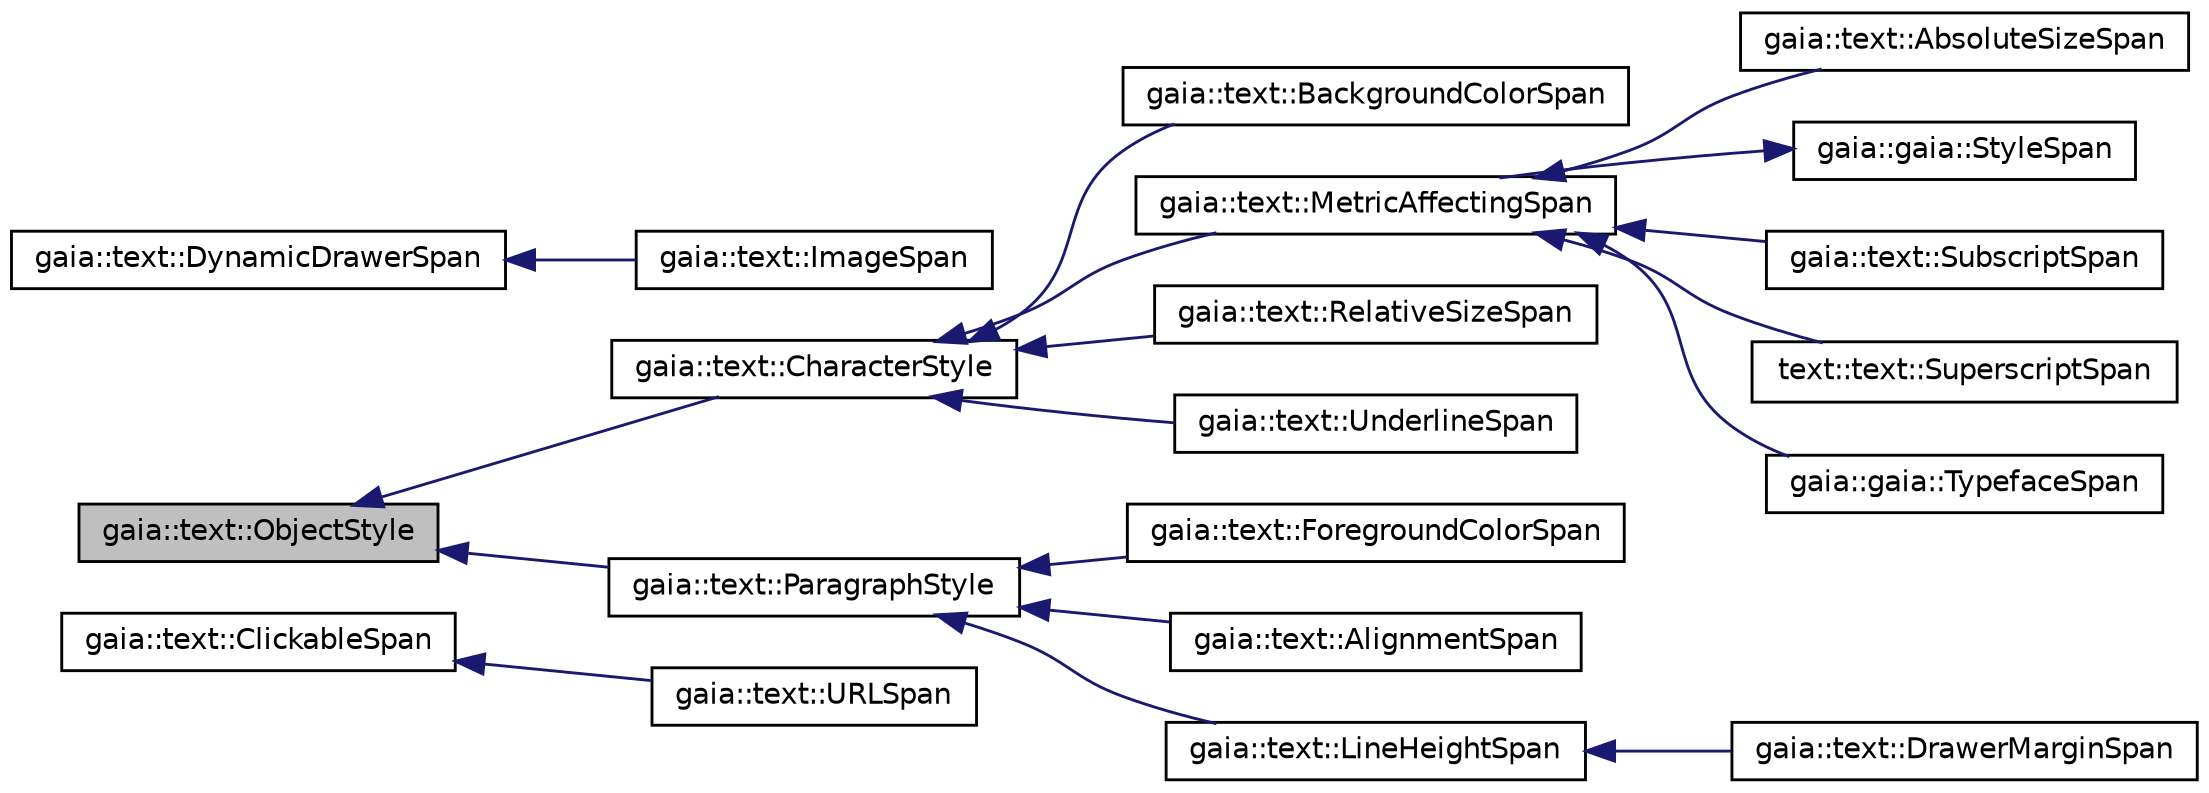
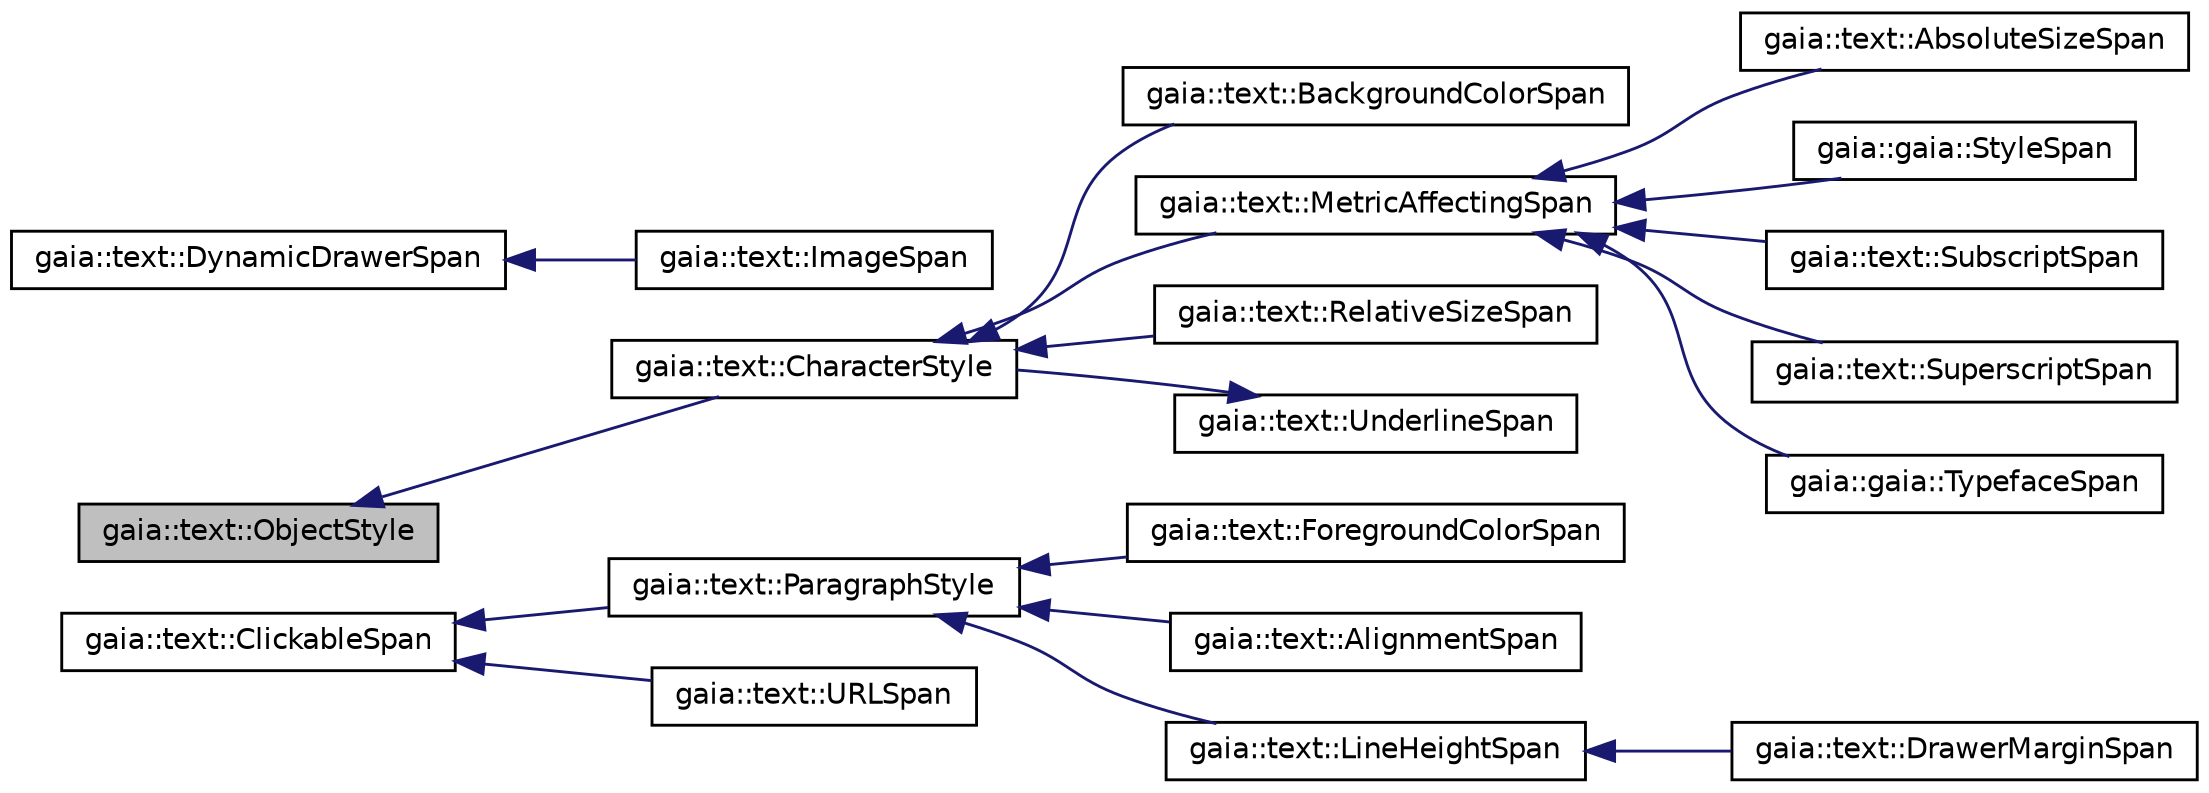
edge "gaia::text::MetricAffectingSpan" -> "gaia::gaia::StyleSpan": reversed
node "text::text::SuperscriptSpan": label "text::text::SuperscriptSpan" -> "gaia::text::SuperscriptSpan"
edge "gaia::text::UnderlineSpan" -> "gaia::text::CharacterStyle": reversed
edge "gaia::text::ParagraphStyle" -> "gaia::text::ObjectStyle": now "gaia::text::ParagraphStyle" -> "gaia::text::ClickableSpan"
